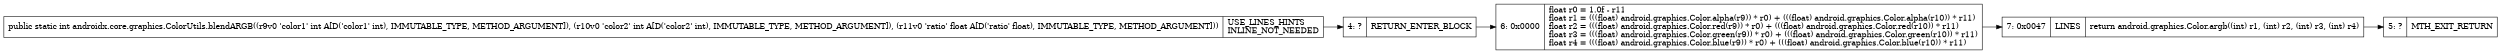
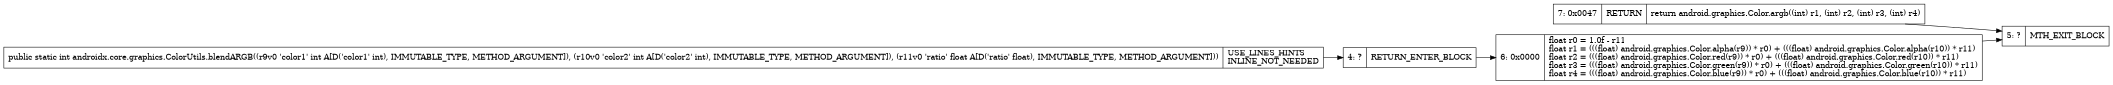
edge "6: 0x0000" -> "7: 0x0047": now "6: 0x0000" -> "5: ?"
node "7: 0x0047": text "LINES" -> "RETURN"
node "5: ?": text "MTH_EXIT_RETURN" -> "MTH_EXIT_BLOCK"
